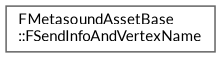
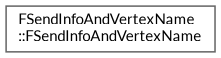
node "FMetasoundAssetBase ::FSendInfoAndVertexName": label "FMetasoundAssetBase ::FSendInfoAndVertexName" -> "FSendInfoAndVertexName ::FSendInfoAndVertexName"
